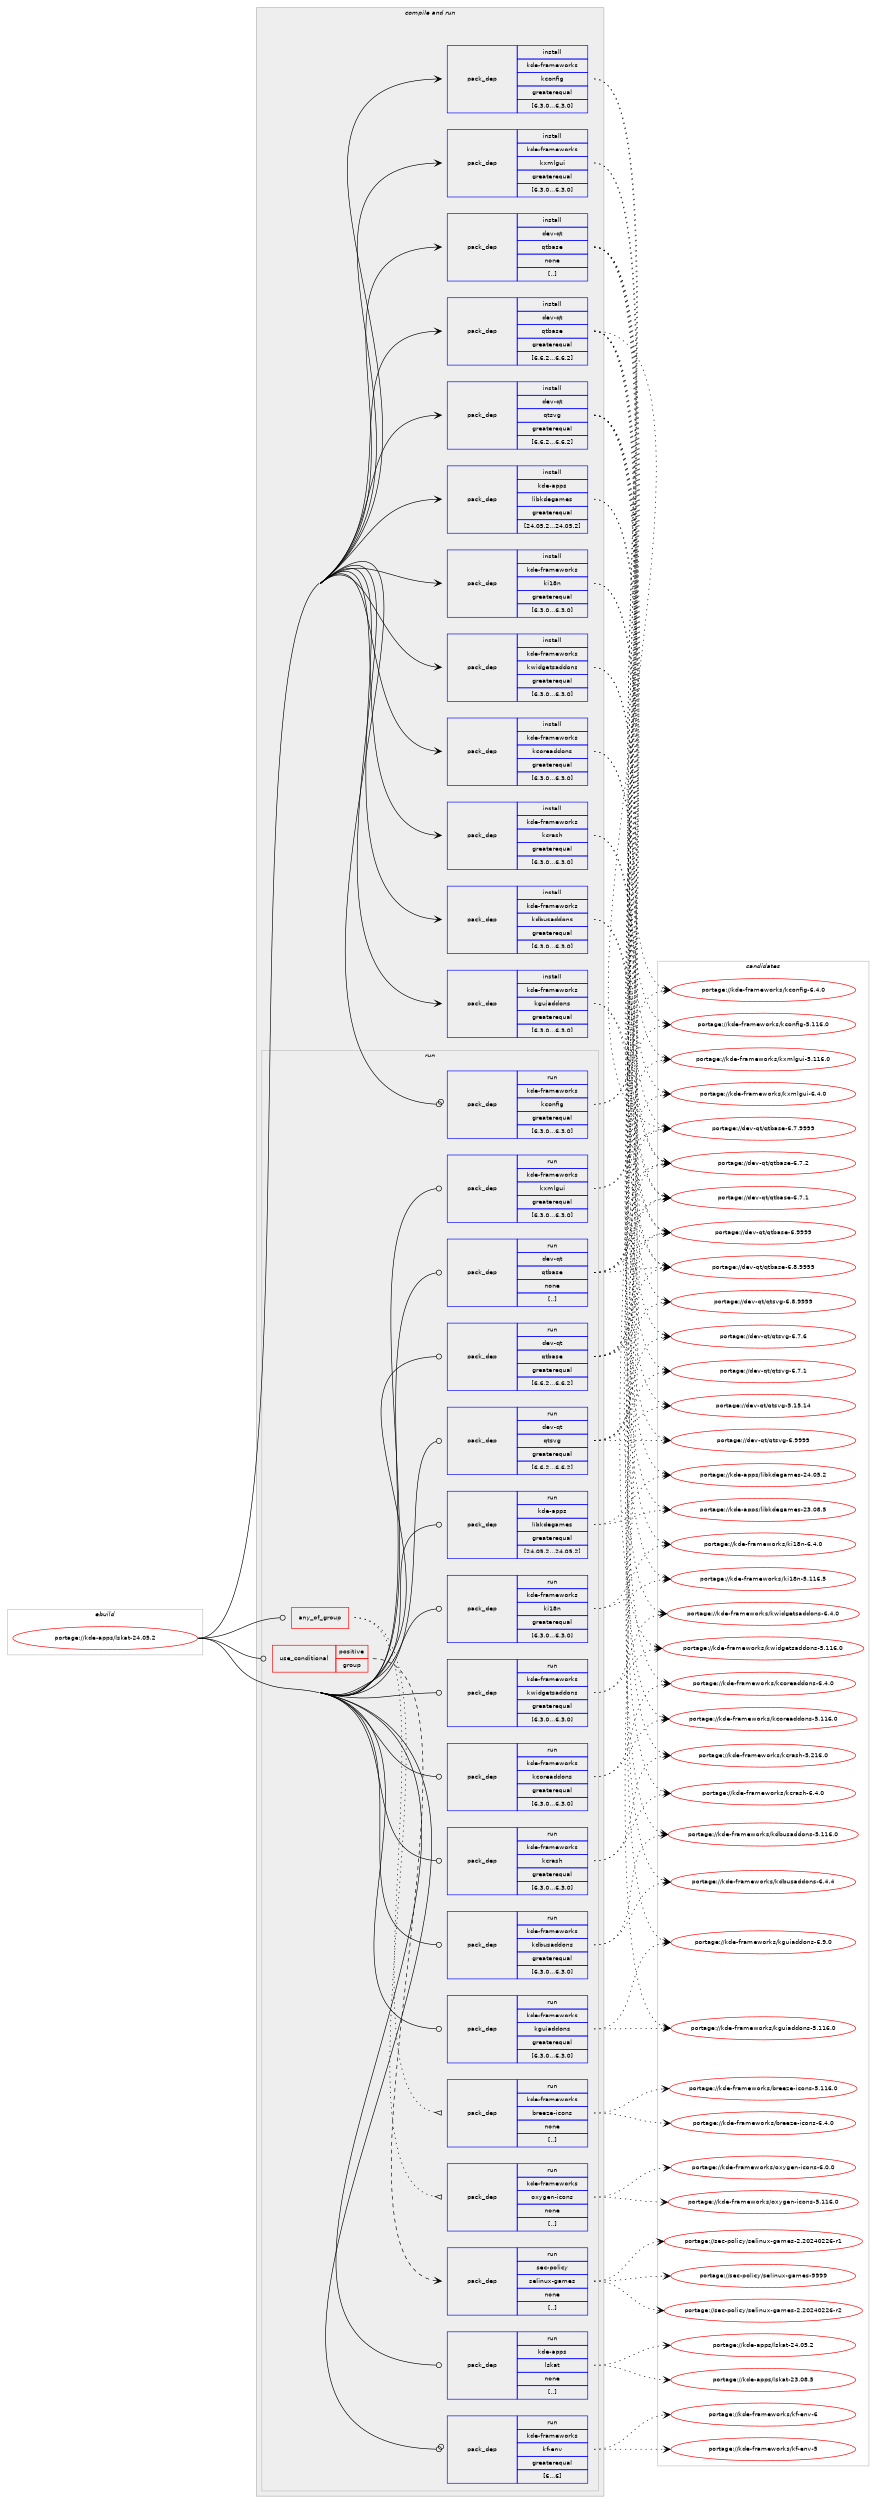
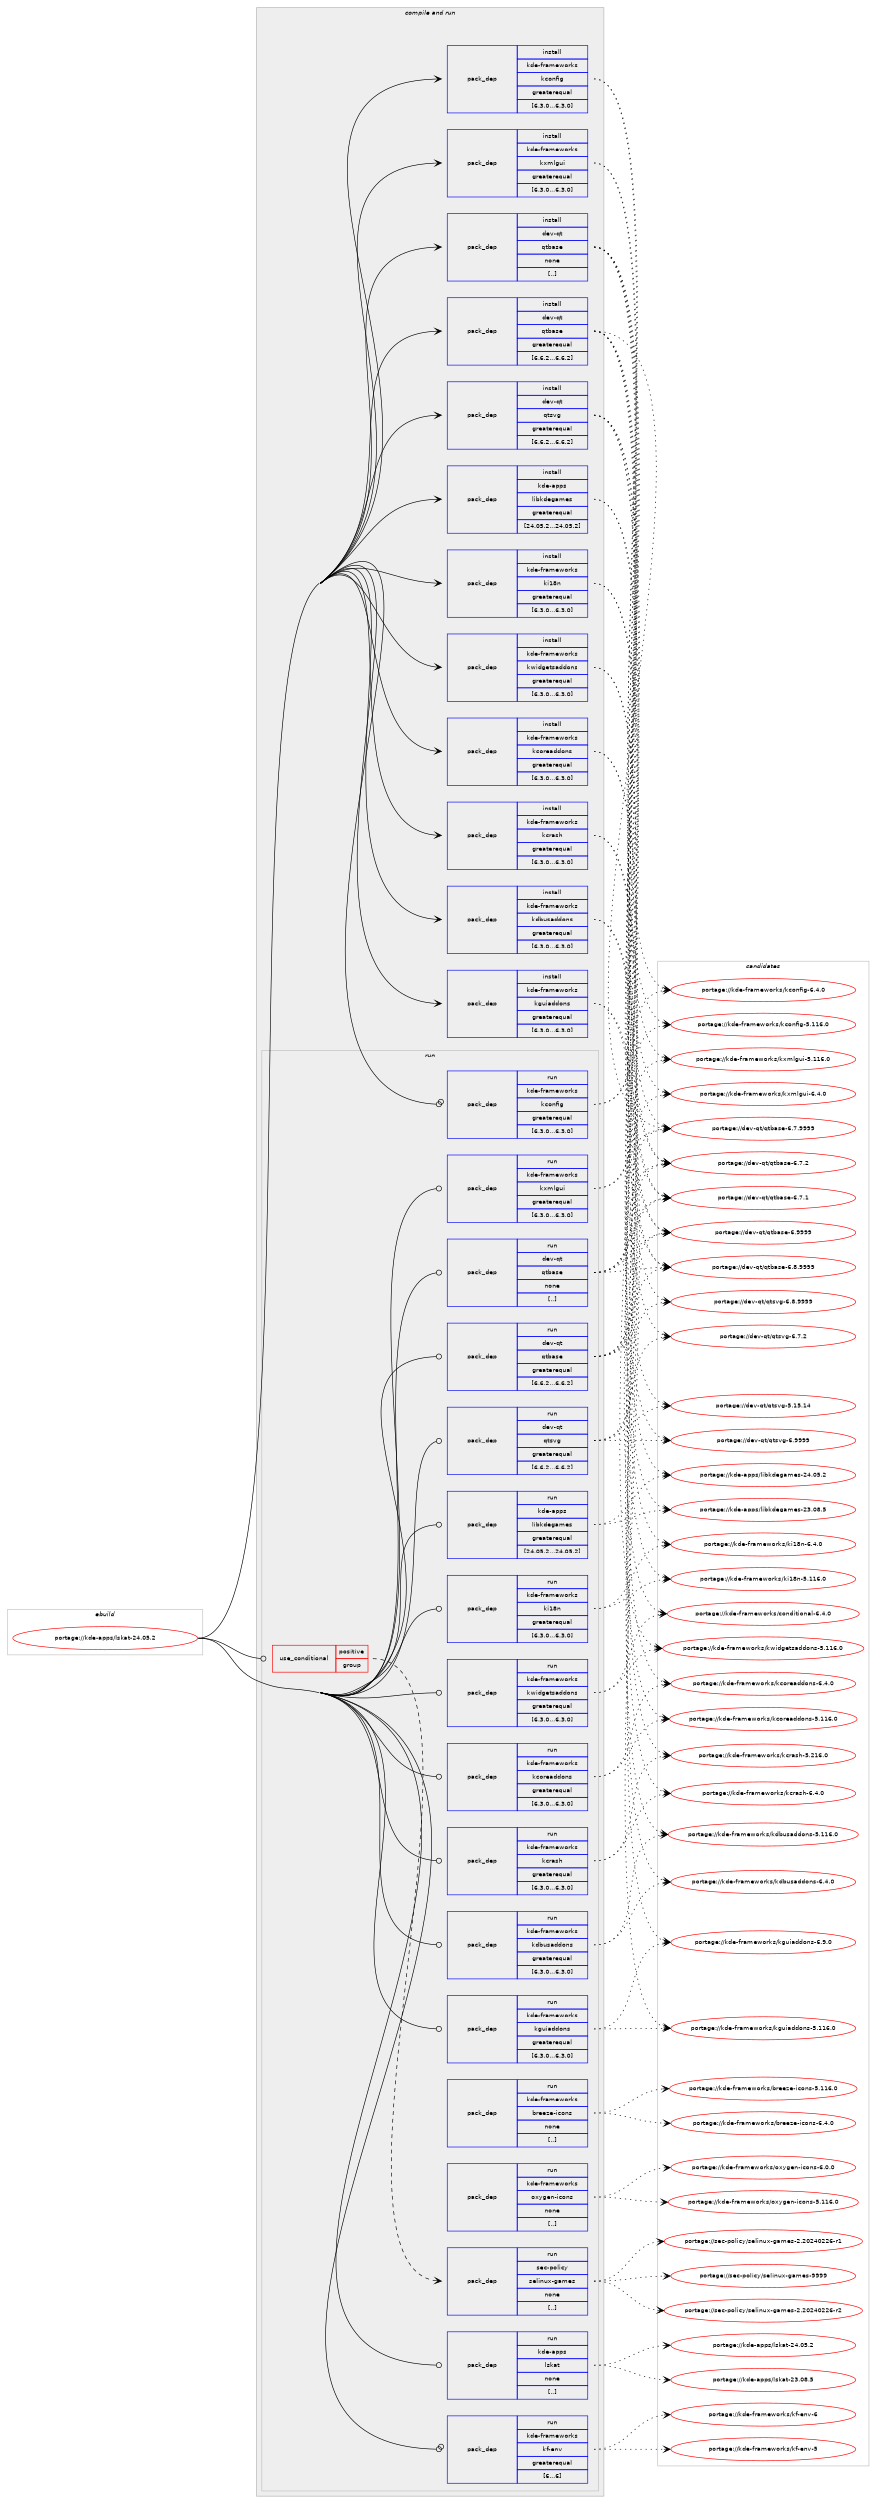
node "portage://dev-qt/qtsvg-6.7.6": label "portage://dev-qt/qtsvg-6.7.6" -> "portage://dev-qt/qtsvg-6.7.2"
node "portage://dev-qt/qtsvg-6.7.1": removed
node "portage://kde-frameworks/ki18n-5.116.5": label "portage://kde-frameworks/ki18n-5.116.5" -> "portage://kde-frameworks/ki18n-5.116.0"
node "portage://kde-frameworks/kwidgetsaddons-6.4.0": label "portage://kde-frameworks/kwidgetsaddons-6.4.0" -> "portage://kde-frameworks/conditional-6.4.0"
node "any_of_group": removed
node "portage://kde-frameworks/kdbusaddons-6.4.4": label "portage://kde-frameworks/kdbusaddons-6.4.4" -> "portage://kde-frameworks/kdbusaddons-6.4.0"
